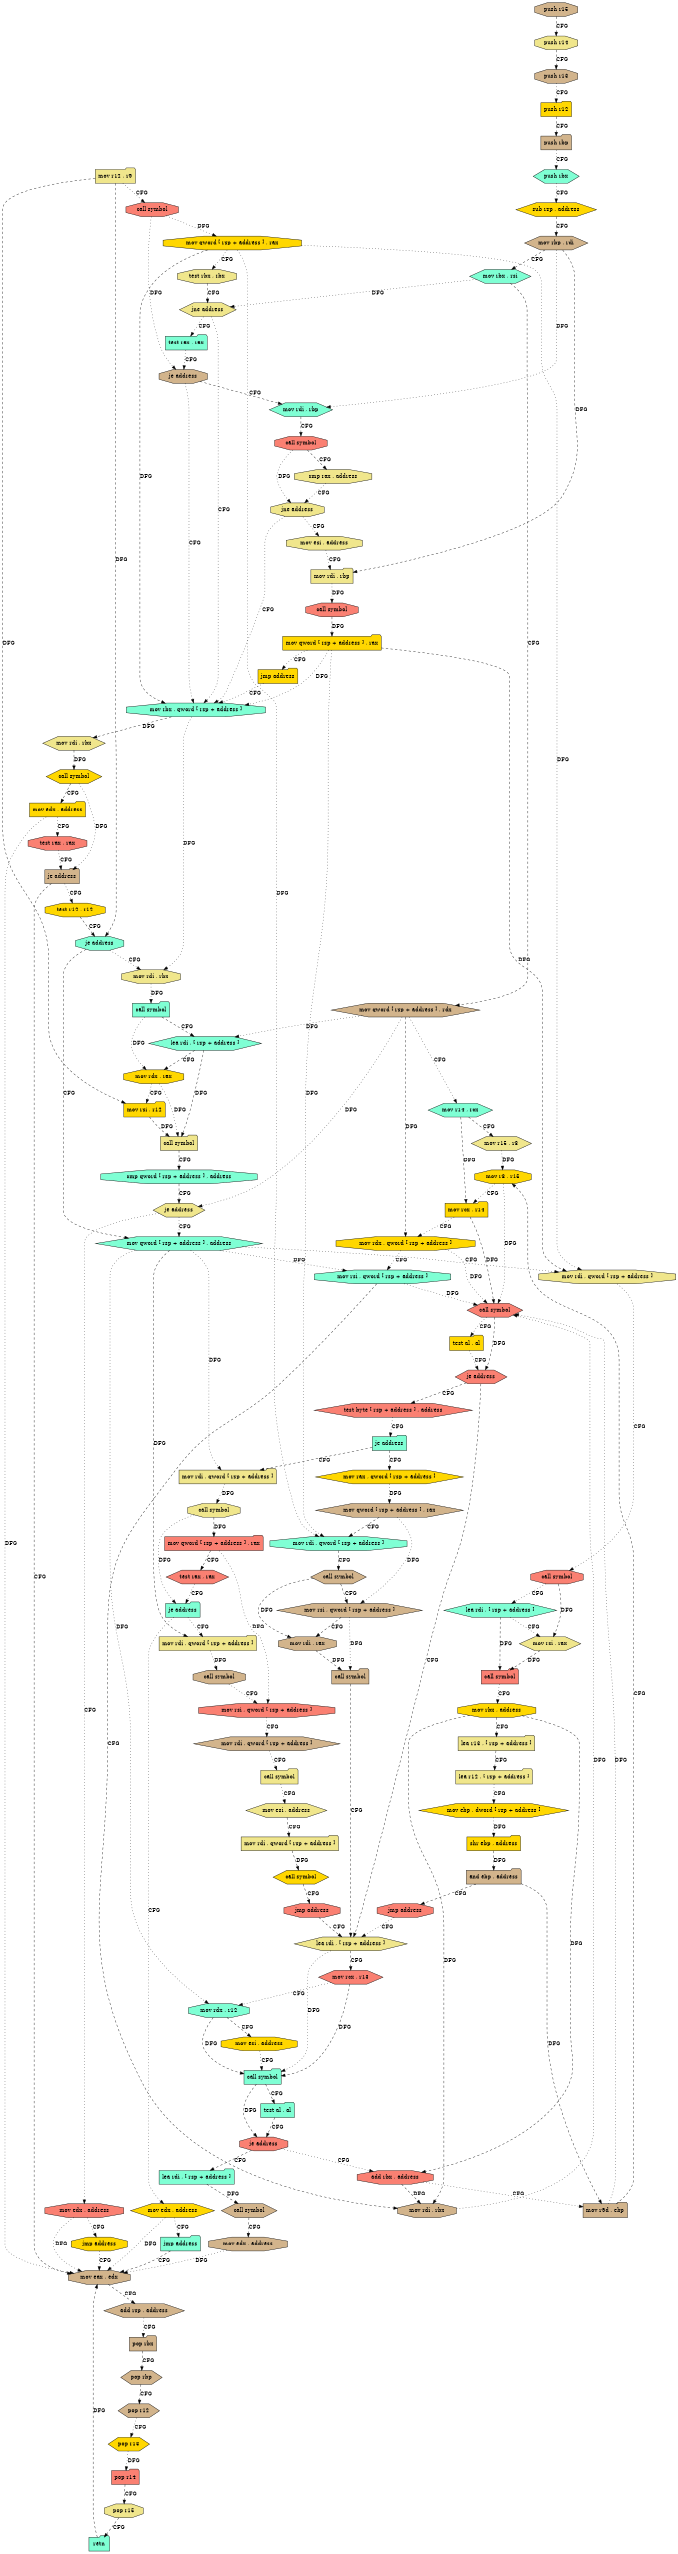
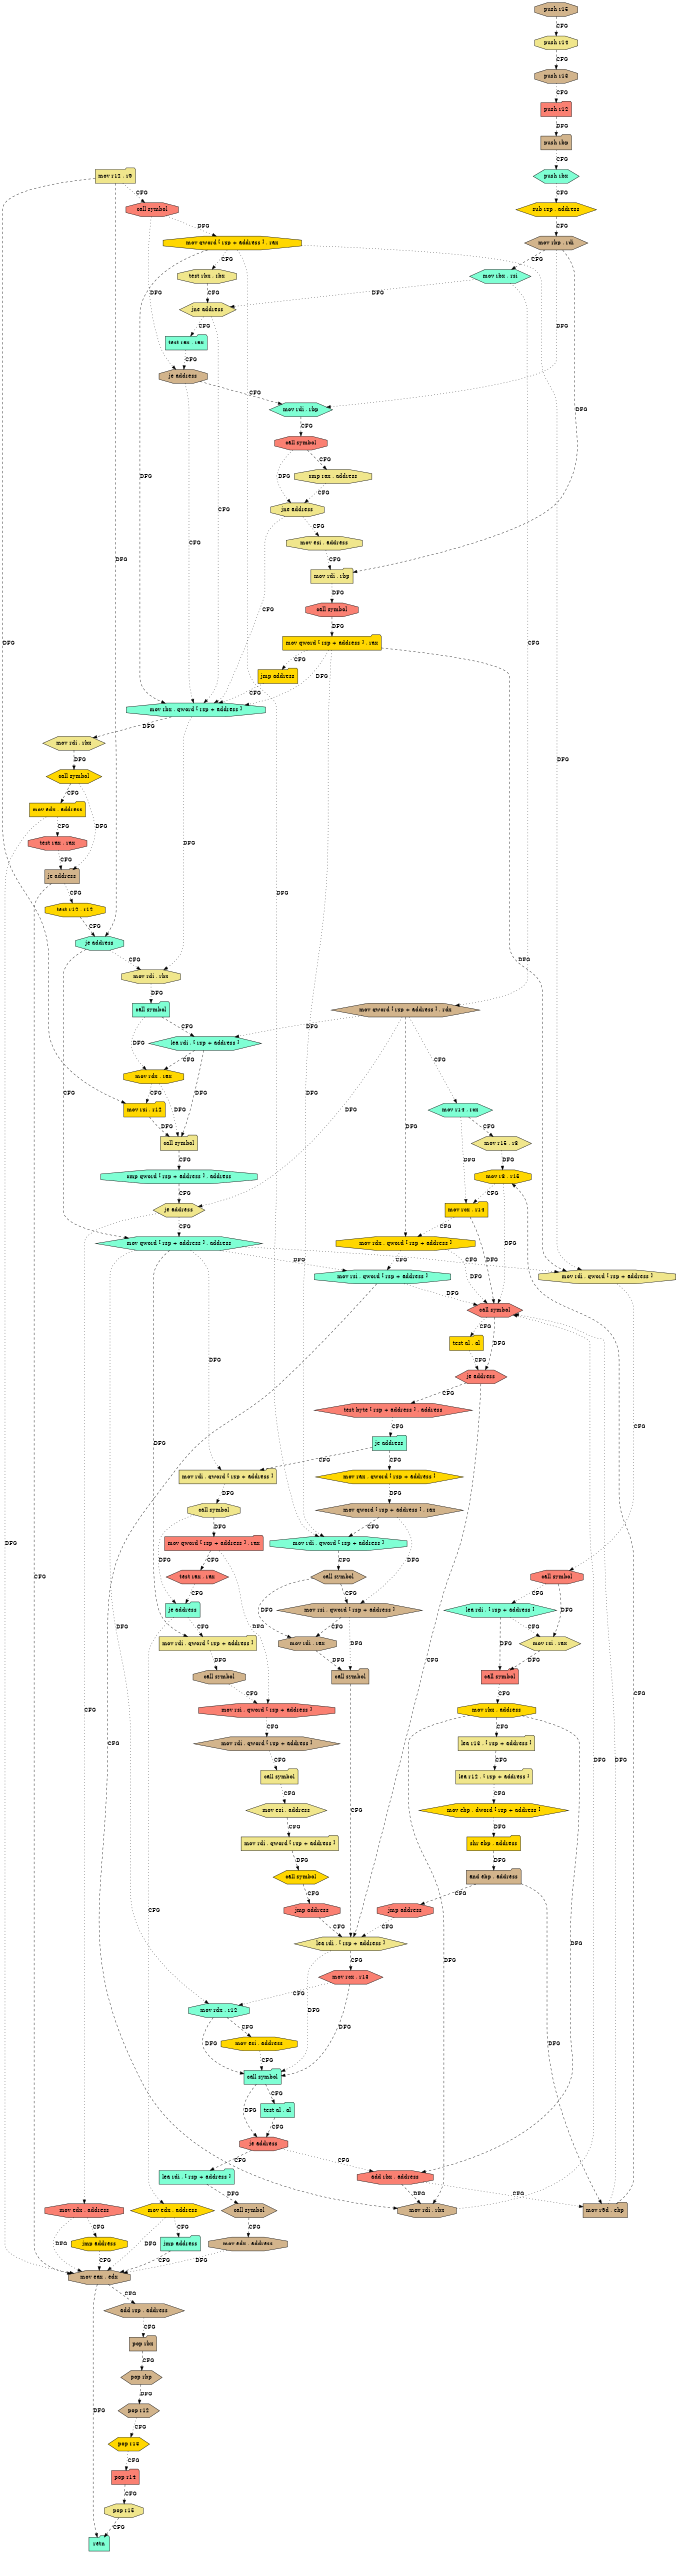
node "push r12": fillcolor gold -> salmon
edge "push r12" -> "push rbp": label "CFG" -> "DFG"
edge "mov rbx , rsi" -> "mov qword [ rsp + address ] , rdx": style dashed -> dotted
edge "mov r14 , rcx" -> "mov rcx , r14": style dashed -> dotted
edge "pop rbp" -> "pop r12": label "CFG" -> "DFG"
edge "retn" -> "mov eax , edx": reversed
edge "pop r13" -> "pop r14": label "DFG" -> "CFG"
